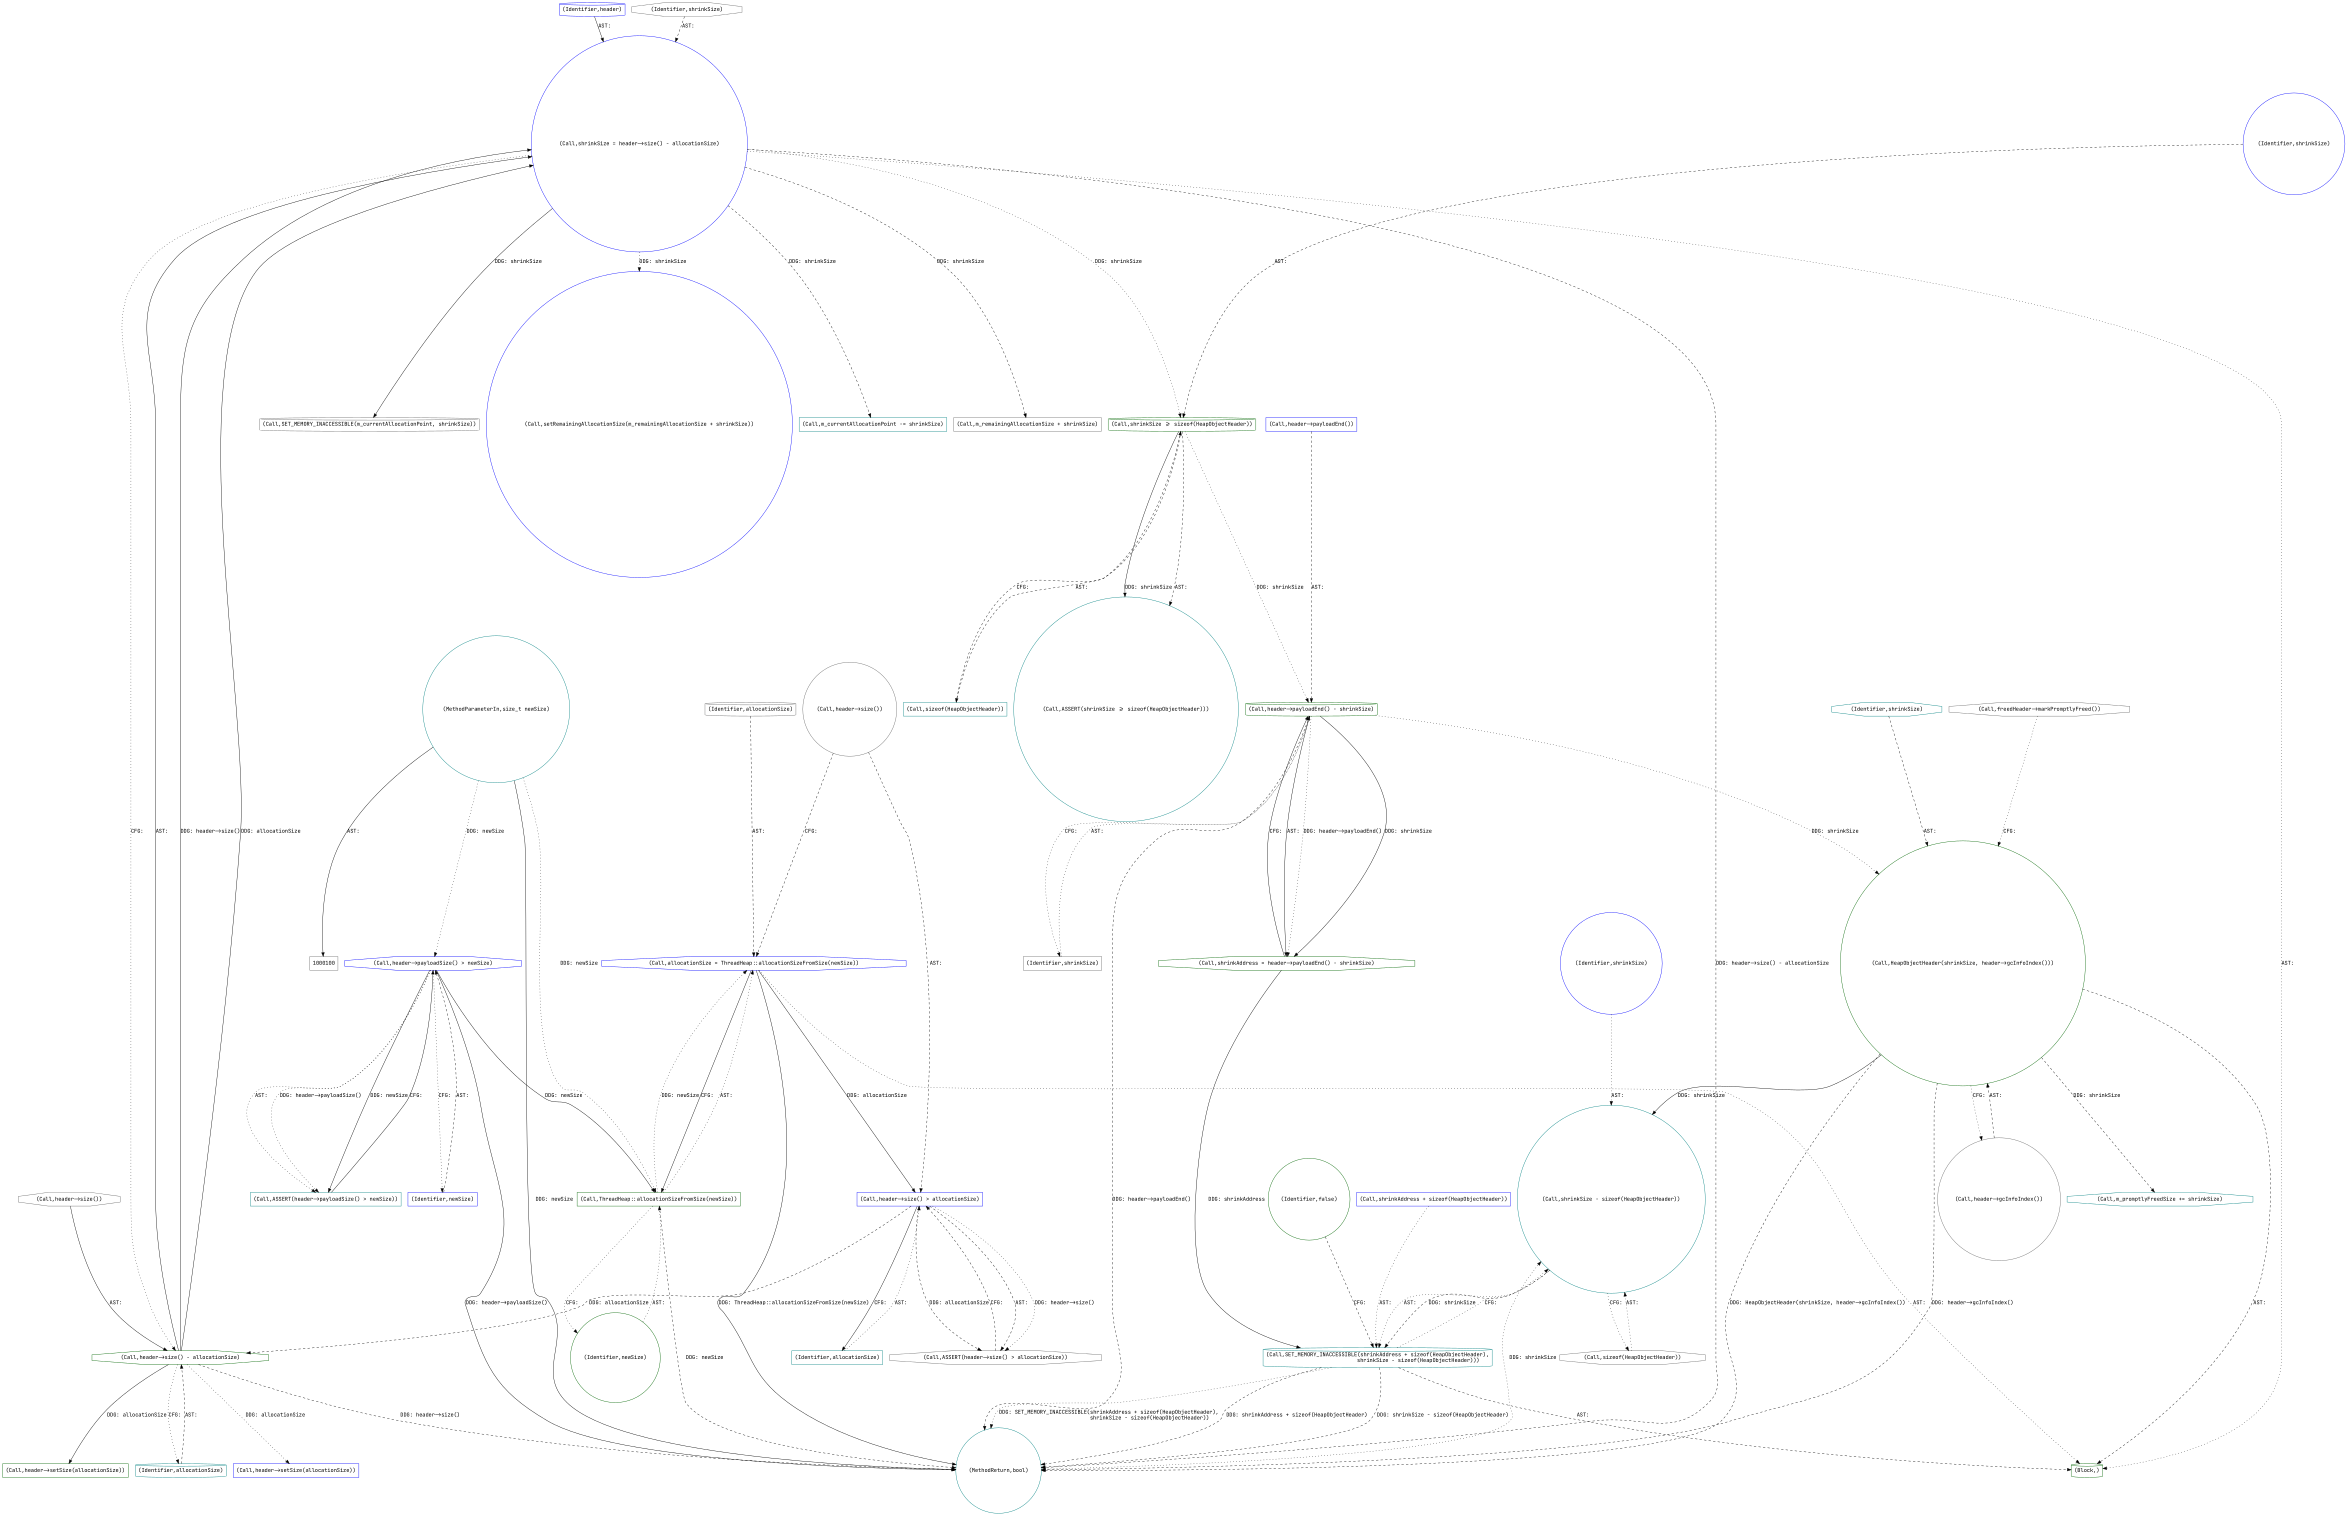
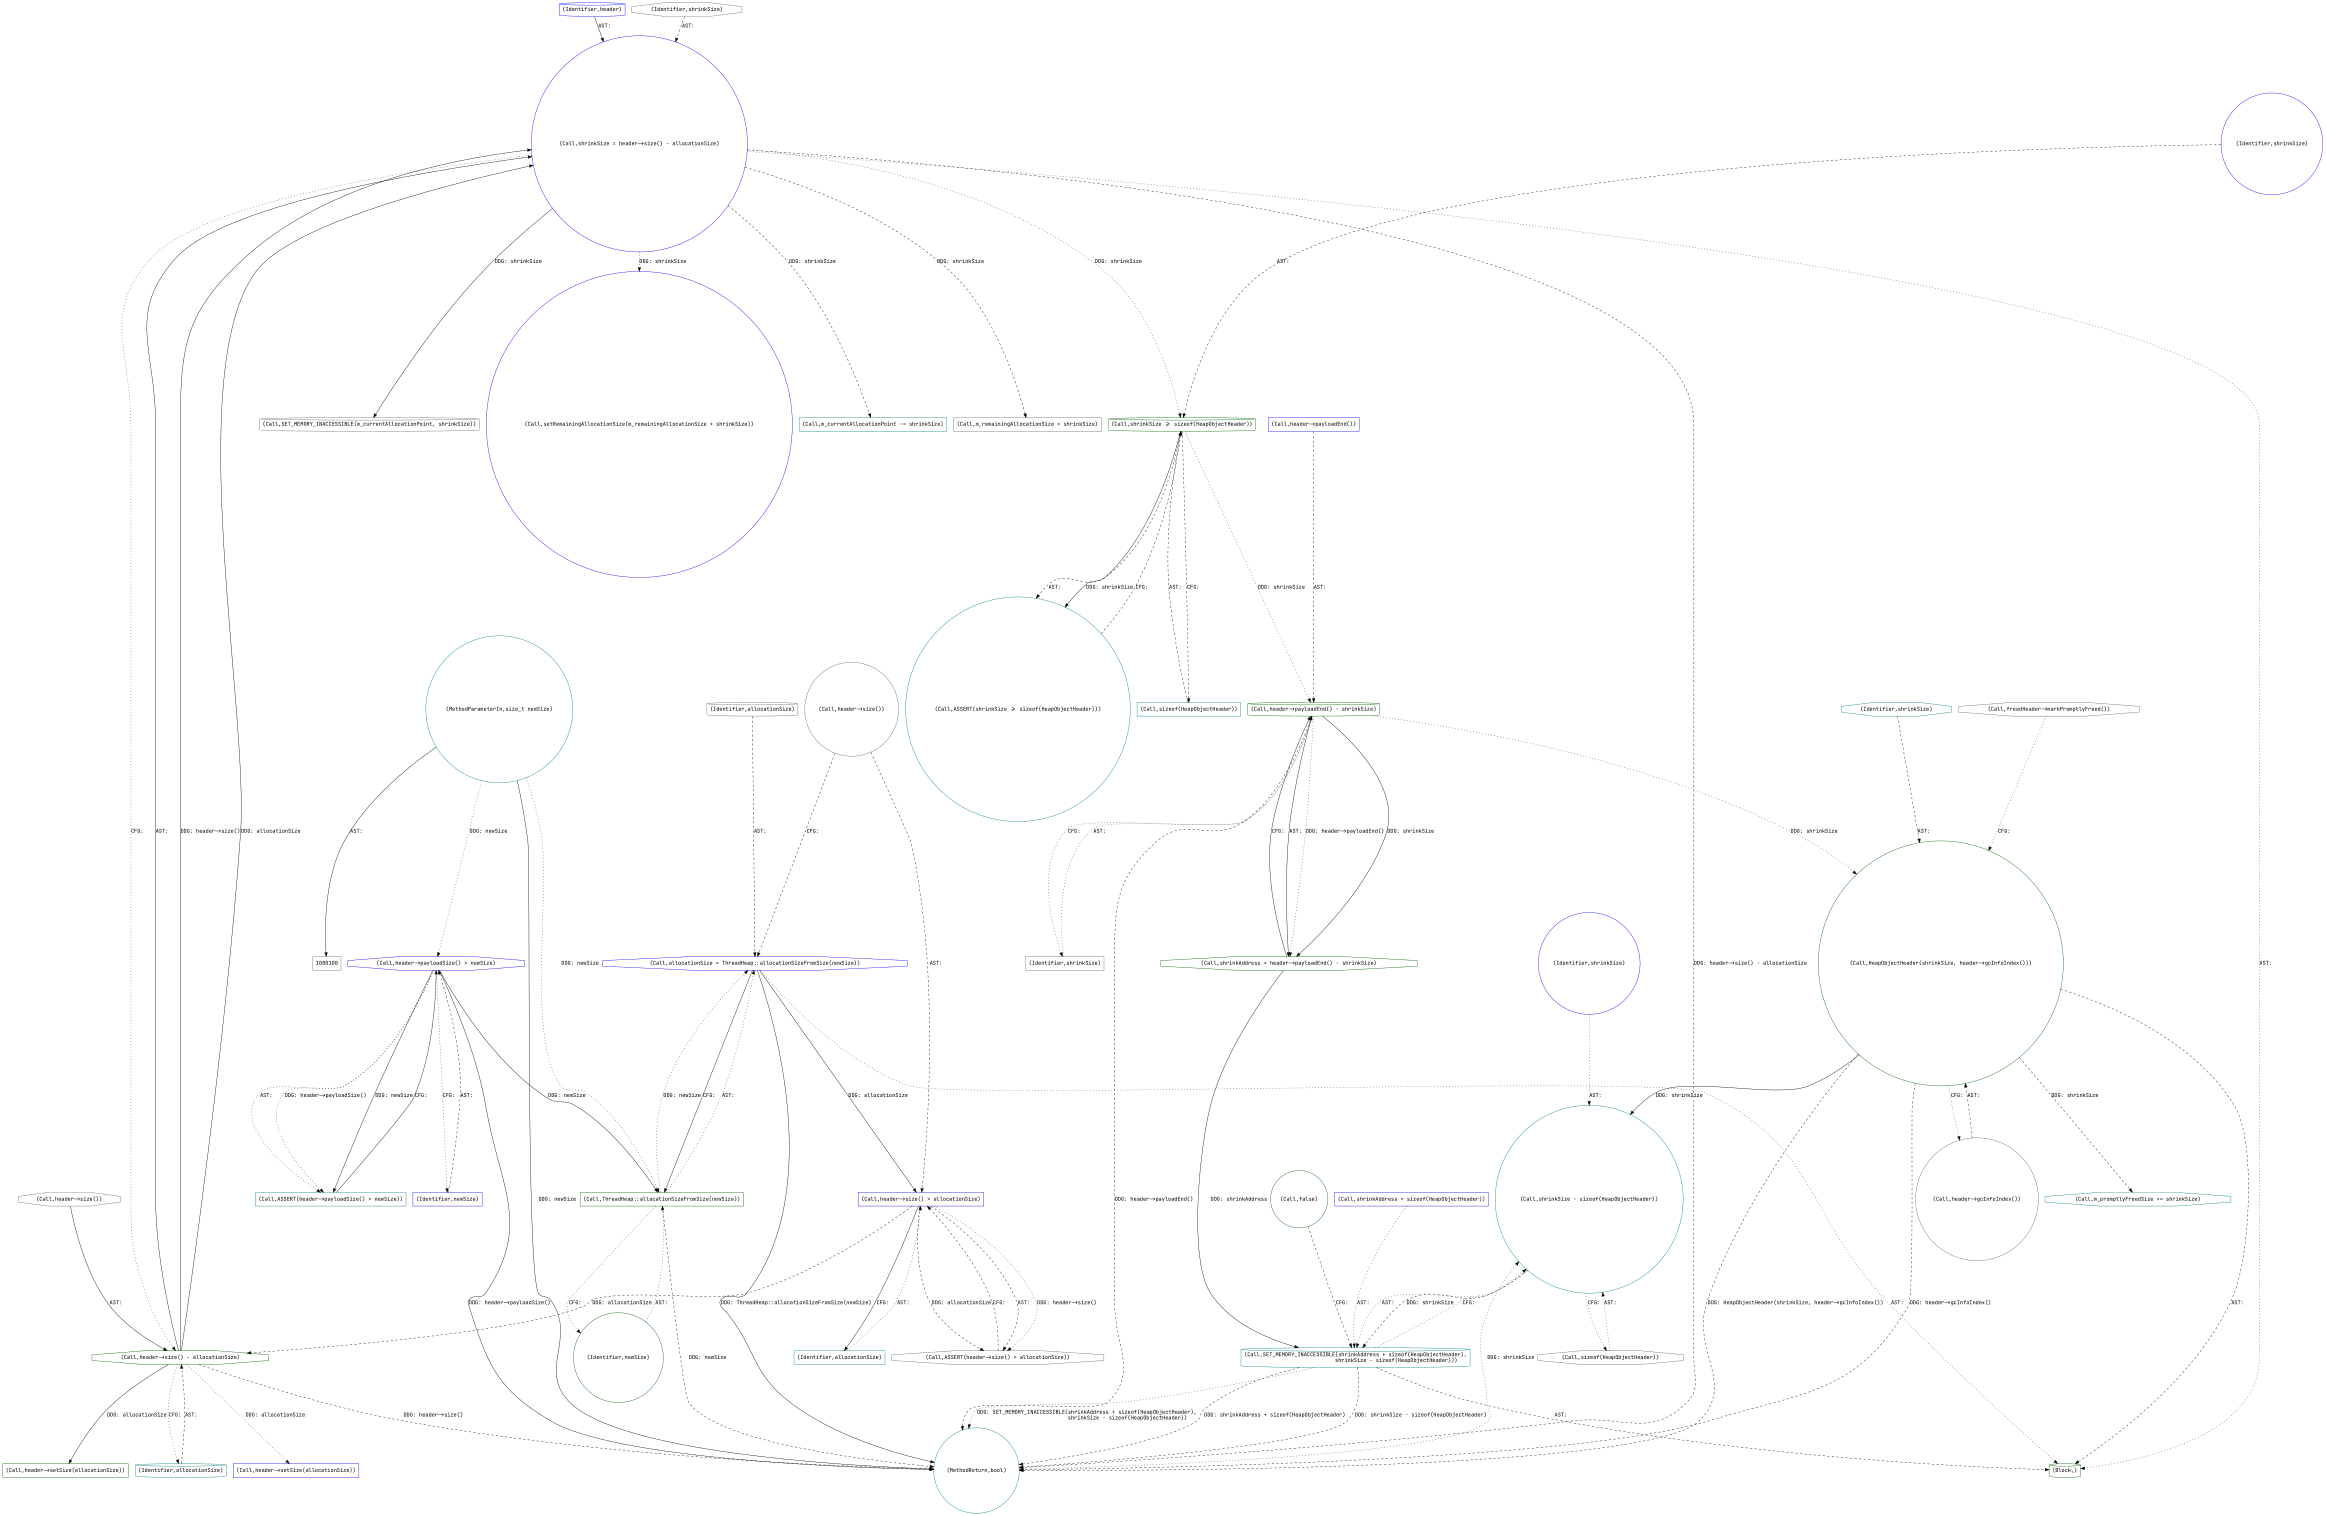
edge "(Call,ASSERT(shrinkSize >= sizeof(HeapObjectHeader)))" -> "(Call,shrinkSize >= sizeof(HeapObjectHeader))": added, label "CFG:"
node "(Identifier,false)": label "(Identifier,false)" -> "(Call,false)"
